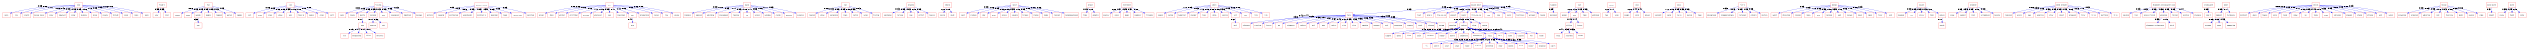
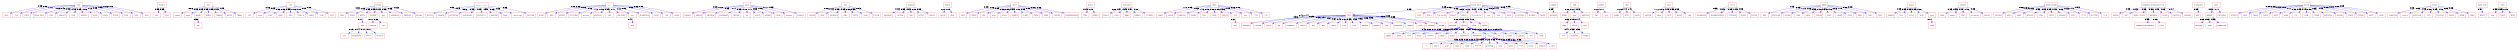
edge "pigs" -> "fade": now "upon" -> "fade"
